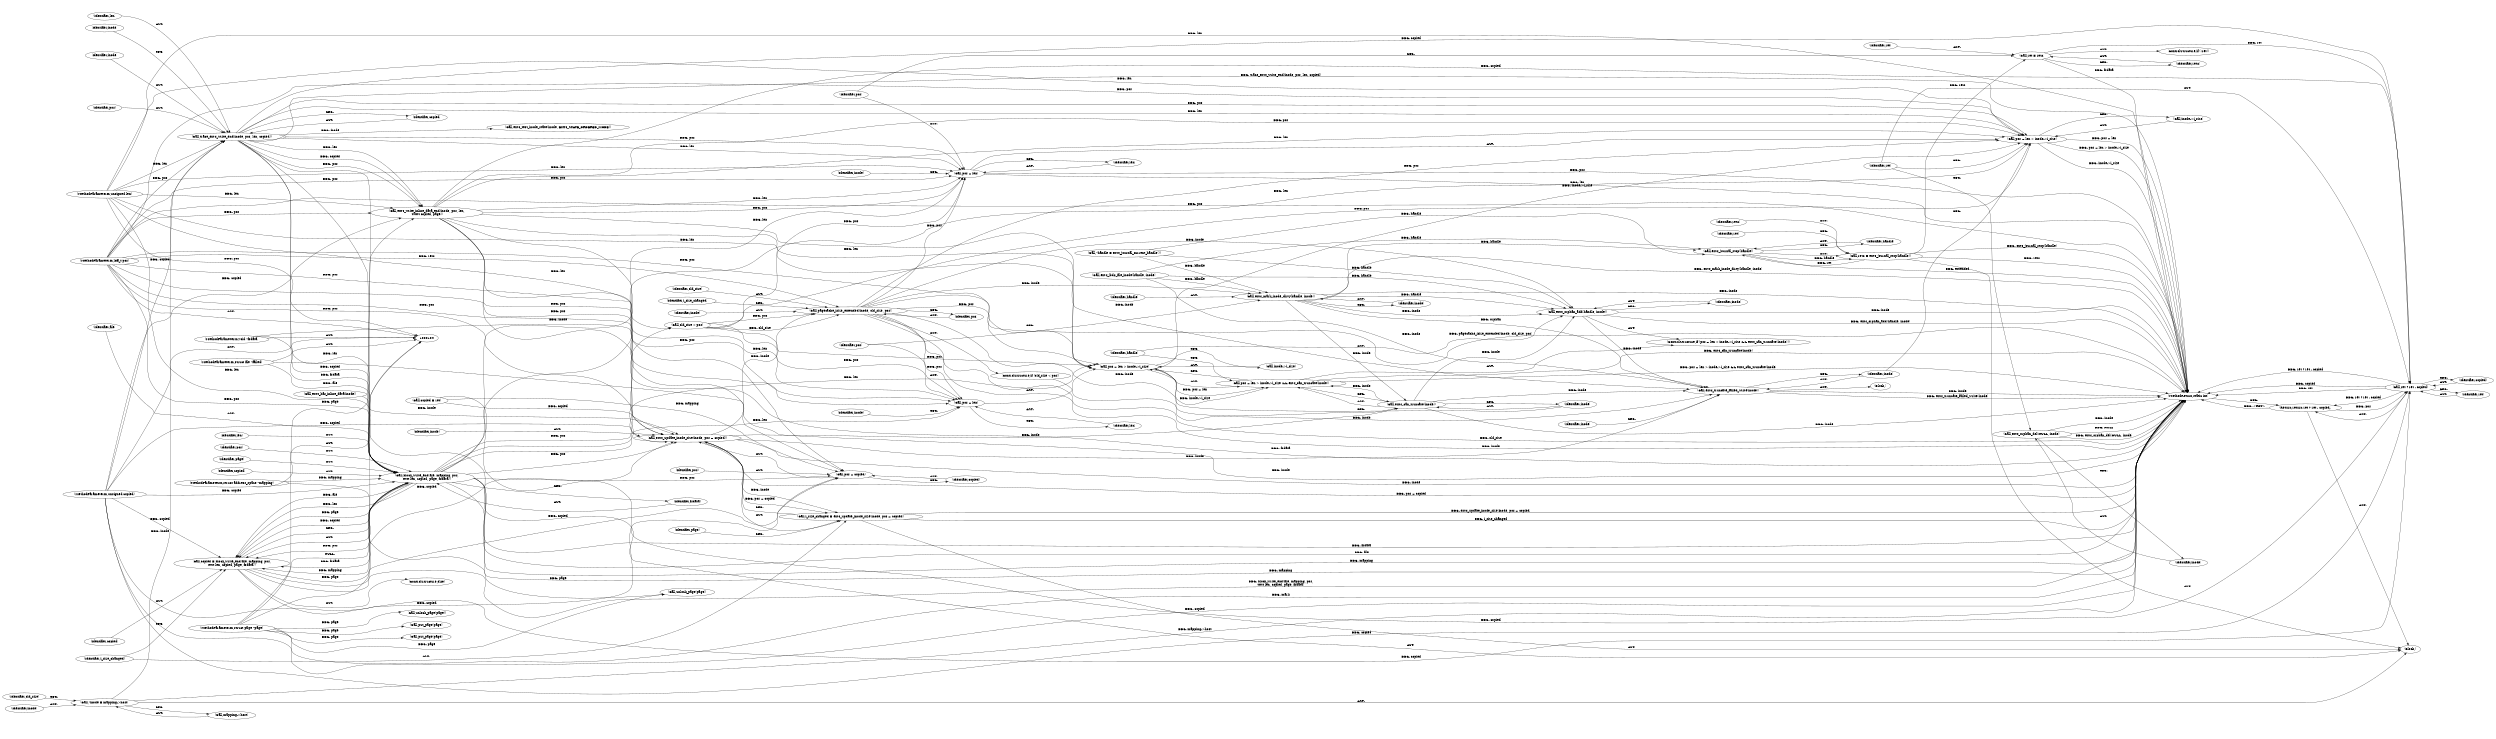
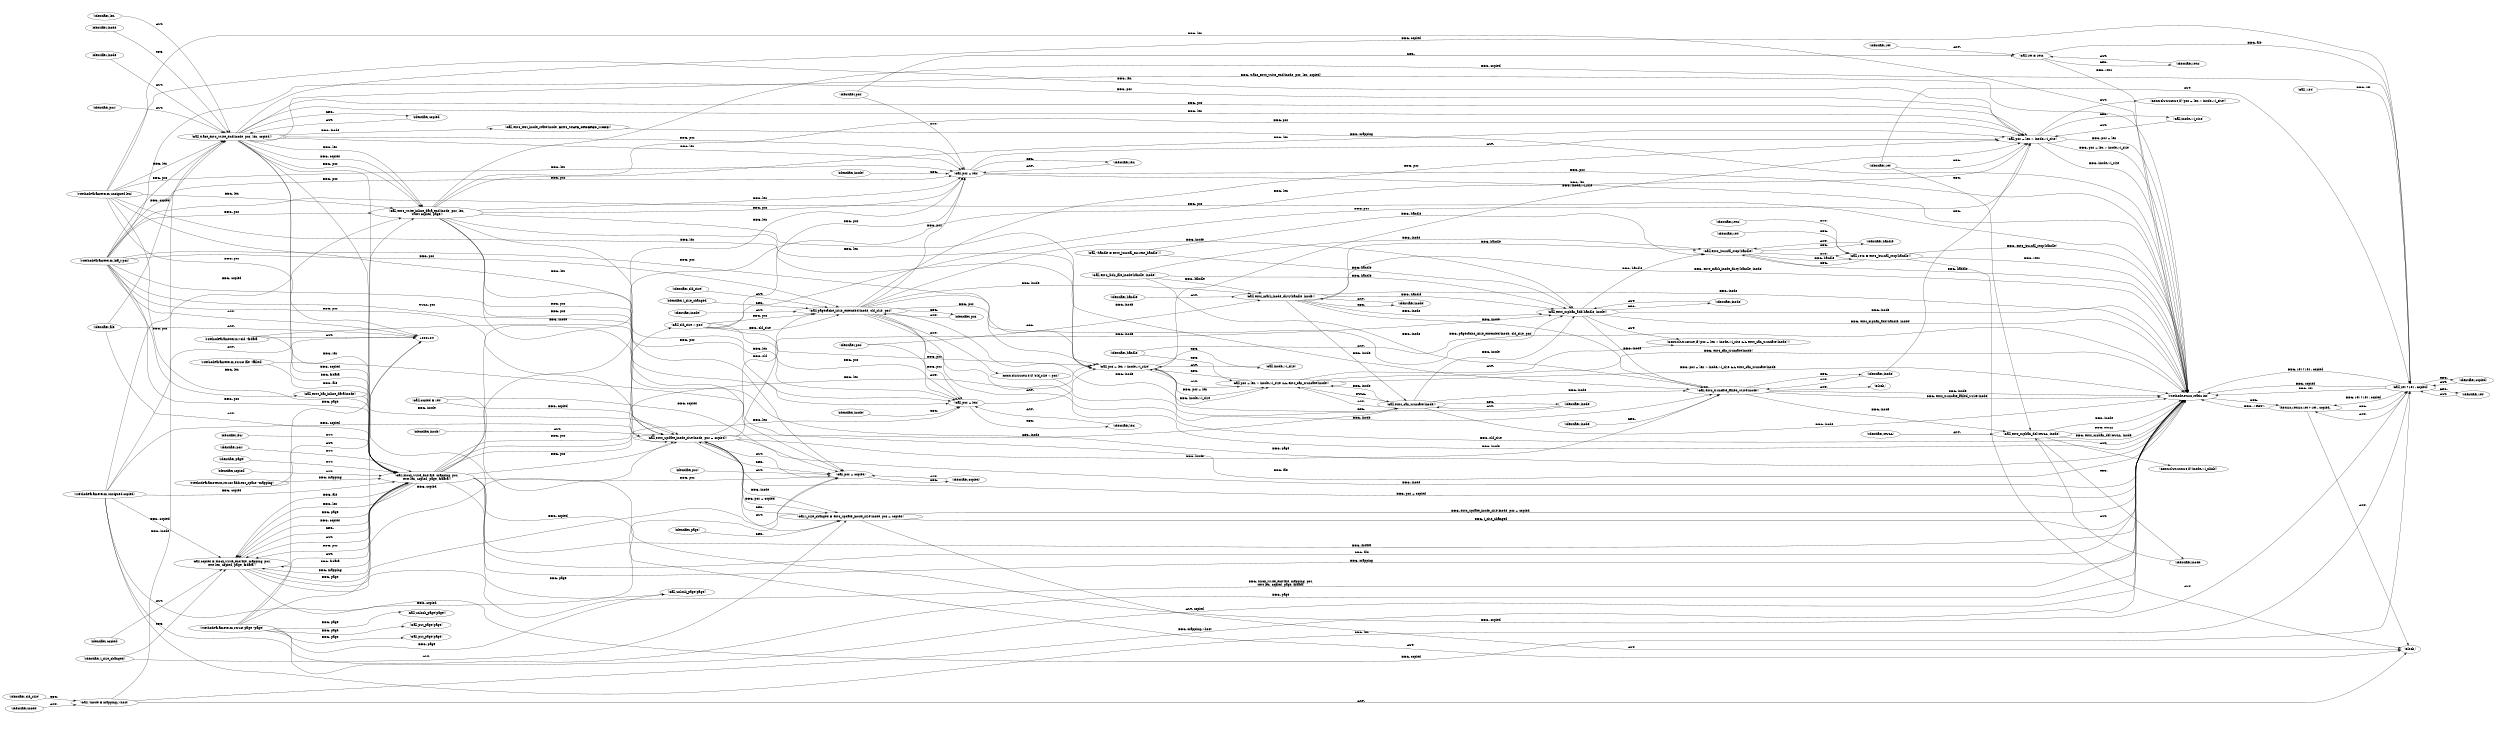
edge "(Call,ret = ret2)" -> "(Call,ret ? ret : copied)": label "DDG: ret" -> "DDG: file"
node "(ControlStructure,if (!ret))": removed
edge "(Call,ret = ret2)" -> "(MethodReturn,static int)": label "DDG: fsdata" -> "DDG: ret2"
node "(Call,!ret)": added
node "(ControlStructure,if (pos + len > inode->i_size))": added
edge "(Call,ret2 = ext4_journal_stop(handle))" -> "(Call,ret = ret2)": removed, label "DDG: ret2"
edge "(Call,ext4_jbd2_file_inode(handle, inode))" -> "(Call,ext4_journal_stop(handle))": label "DDG: handle" -> "DDG: inode"
edge "(MethodParameterIn,loff_t pos)" -> "(Call,pagecache_isize_extended(inode, old_size, pos))": label "DDG: ret2" -> "DDG: pos"
edge "(Call,ret2 = ext4_journal_stop(handle))" -> "(Call,ext4_journal_stop(handle))": label "DDG: ret" -> "CFG: "
edge "(Call,ext4_journal_stop(handle))" -> "(MethodReturn,static int)": label "DDG: extended" -> "DDG: handle"
edge "(Call,ext4_orphan_add(handle, inode))" -> "(Call,ext4_journal_stop(handle))": added, label "DDG: handle"
edge "(Call,*handle = ext4_journal_current_handle())" -> "(Call,ext4_mark_inode_dirty(handle, inode))": removed, label "DDG: handle"
edge "(MethodParameterIn,loff_t pos)" -> "(Call,old_size < pos)": now "(MethodParameterIn,loff_t pos)" -> "(Call,ext4_has_inline_data(inode))"
edge "(MethodParameterIn,loff_t pos)" -> "(Call,pos + copied)": label "DDG: pos" -> "NULL: pos"
edge "(MethodParameterIn,unsigned copied)" -> "(Call,trace_ext4_write_end(inode, pos, len, copied))": now "(Identifier,file)" -> "(Call,trace_ext4_write_end(inode, pos, len, copied))"
edge "(Call,ext4_mark_inode_dirty(handle, inode))" -> "(Call,ext4_truncate_failed_write(inode))": label "DDG: orphan" -> "DDG: inode"
edge "(Call,ext4_update_inode_size(inode, pos + copied))" -> "(Call,ext4_orphan_add(handle, inode))": added, label "DDG: inode"
edge "(MethodParameterIn,struct file *failed)" -> "1000104": now "(Identifier,file)" -> "1000104"
edge "(Call,ext4_update_inode_size(inode, pos + copied))" -> "(Call,pagecache_isize_extended(inode, old_size, pos))": label "DDG: inode" -> "DDG: old"
edge "(Call,pos + len > inode->i_size && ext4_can_truncate(inode))" -> "(Call,ext4_can_truncate(inode))": label "CFG: " -> "NULL: "
edge "(Call,copied = ret)" -> "(Call,pos + copied)": label "DDG: mapping" -> "DDG: copied"
edge "(Return,return ret ? ret : copied;)" -> "(Call,ret ? ret : copied)": label "DDG: pos" -> "CFG: "
edge "(Call,ext4_truncate_failed_write(inode))" -> "(Call,ext4_orphan_del(NULL, inode))": added, label "DDG: inode"
node "(Identifier,NULL)": added
edge "(Call,ext4_update_inode_size(inode, pos + copied))" -> "(Call,ext4_can_truncate(inode))": label "DDG: inode" -> "CFG: inode"
edge "(MethodParameterIn,void *fsdata)" -> "(MethodReturn,static int)": label "DDG: fsdata" -> "DDG: page"
edge "(Call,ext4_update_inode_size(inode, pos + copied))" -> "(Call,pos + copied)": added, label "CFG:"
node "(ControlStructure,if (inode->i_nlink))": added
edge "(MethodParameterIn,struct file *failed)" -> "(MethodReturn,static int)": label "DDG: inode" -> "DDG: file"
node "(Identifier,fsdata)": removed
edge "(MethodParameterIn,struct page *page)" -> "1000104": label "NULL: " -> "AST: "
edge "(MethodParameterIn,struct address_space *mapping)" -> "(MethodReturn,static int)": now "(Call,ext4_test_inode_state(inode, EXT4_STATE_ORDERED_MODE))" -> "(MethodReturn,static int)"
node "(ControlStructure,else)": removed
edge "(MethodParameterIn,struct page *page)" -> "(MethodReturn,static int)": label "DDG: mark" -> "DDG: page"
edge "(MethodParameterIn,unsigned copied)" -> "(MethodReturn,static int)": label "DDG: copied" -> "AST: copied"
edge "(MethodParameterIn,unsigned copied)" -> "(Call,ret ? ret : copied)": label "DDG: copied" -> "DDG: len"
node "(Call,mapping->host)": removed
